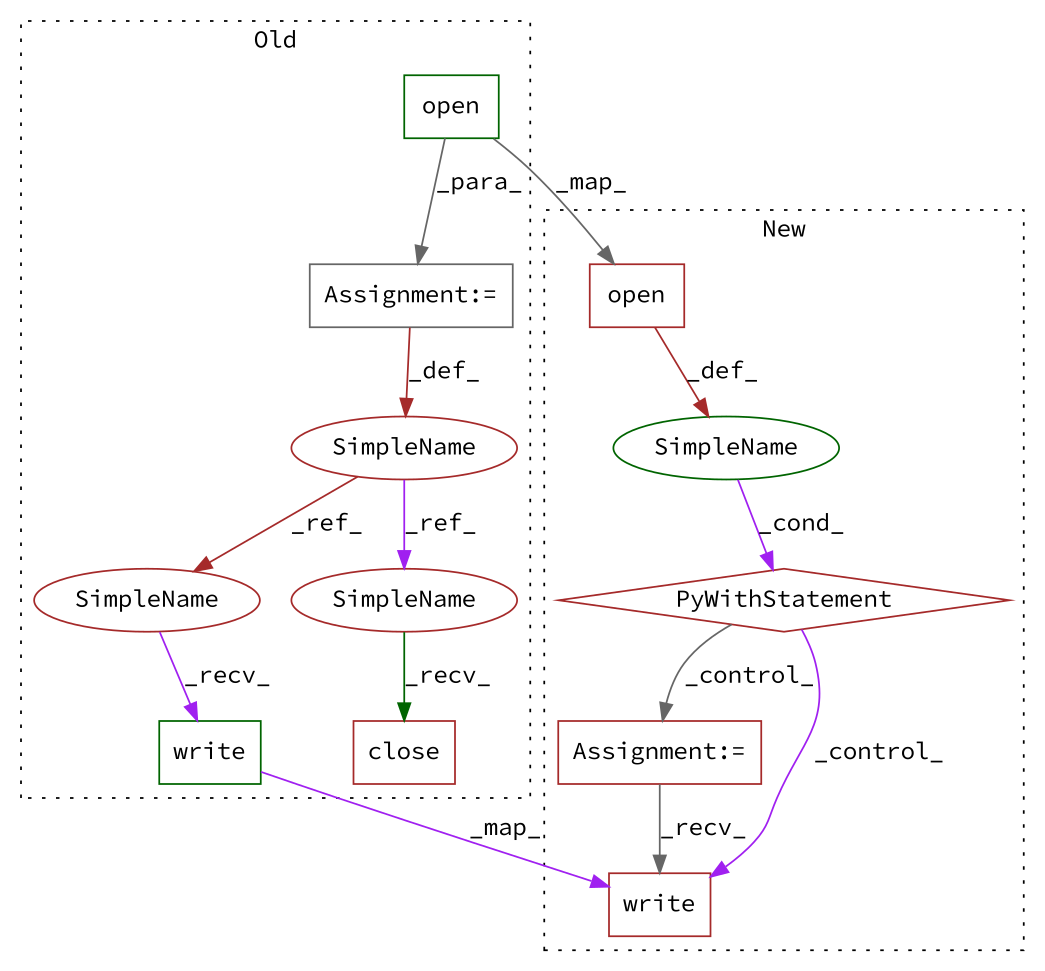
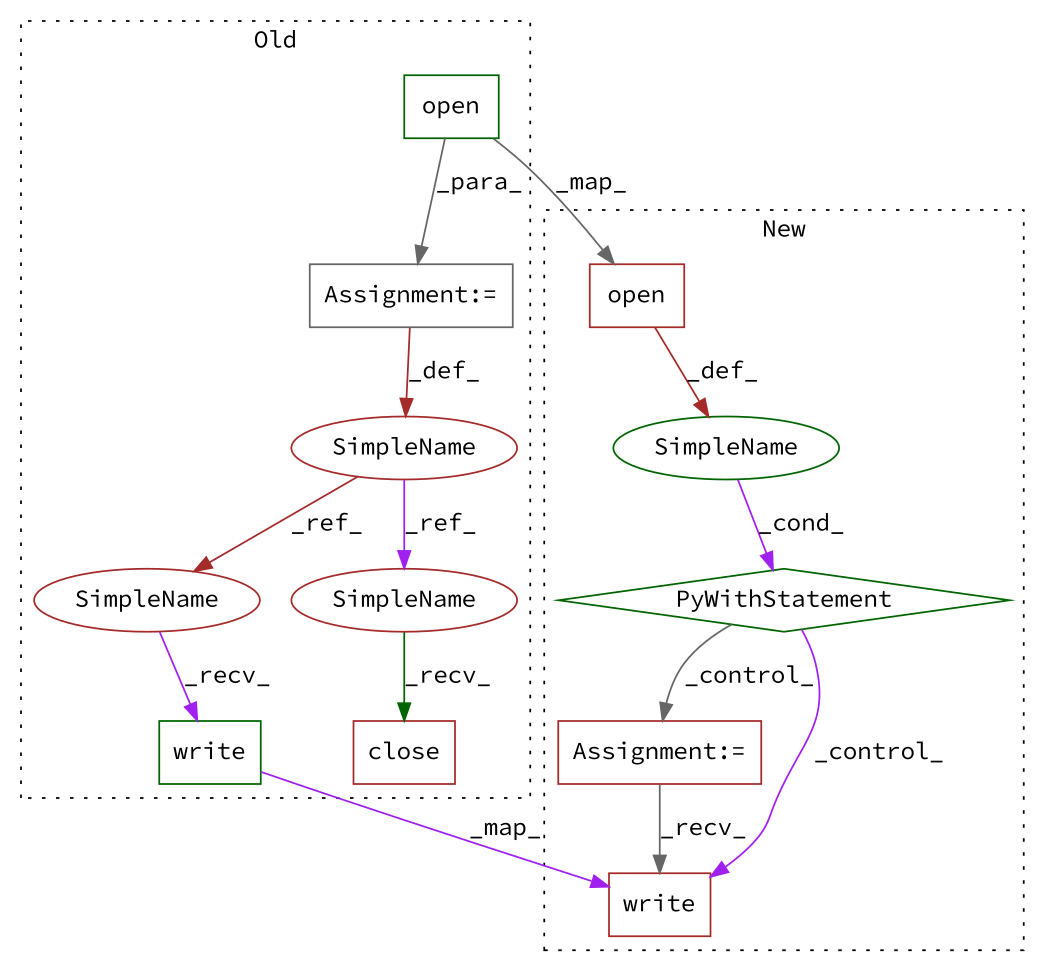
node "PyWithStatement": color brown -> darkgreen
